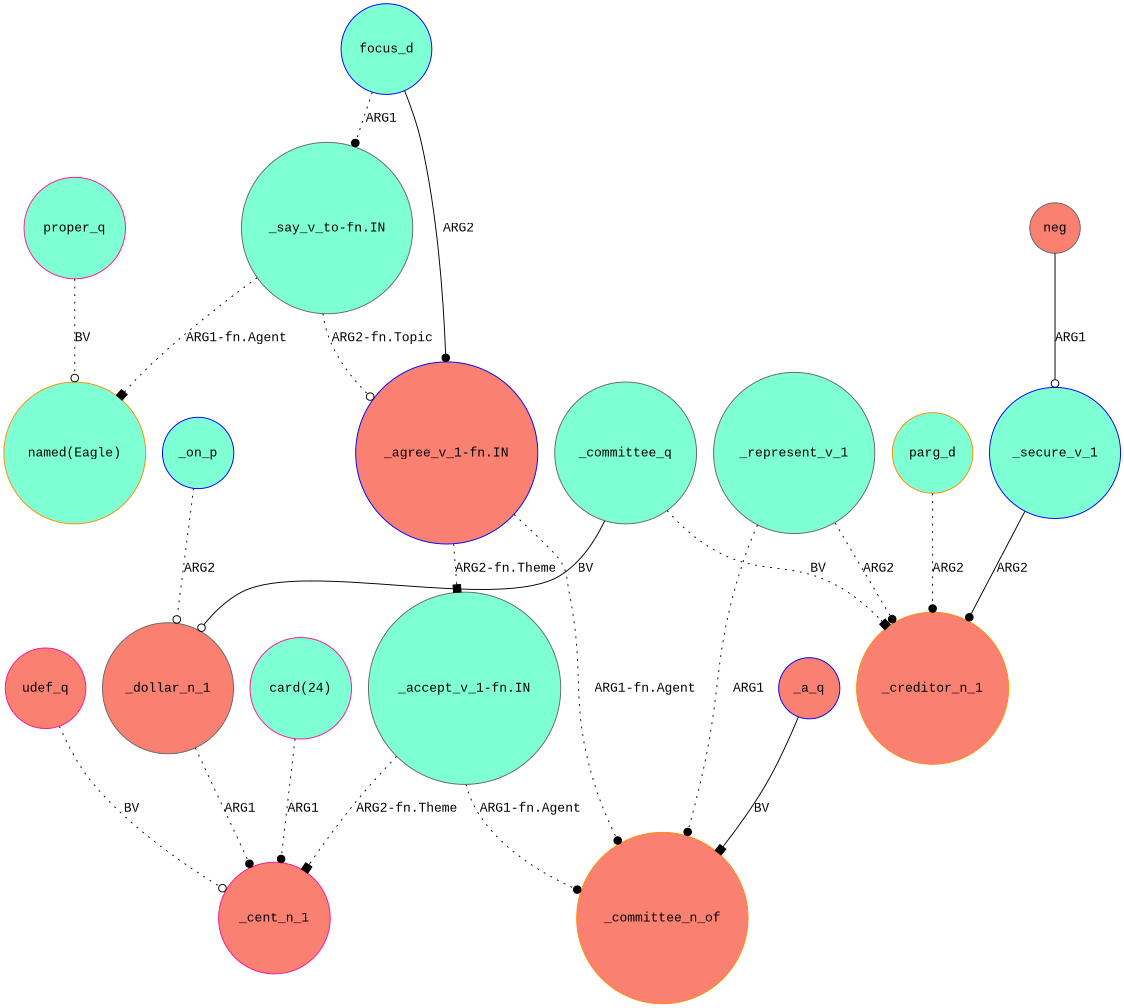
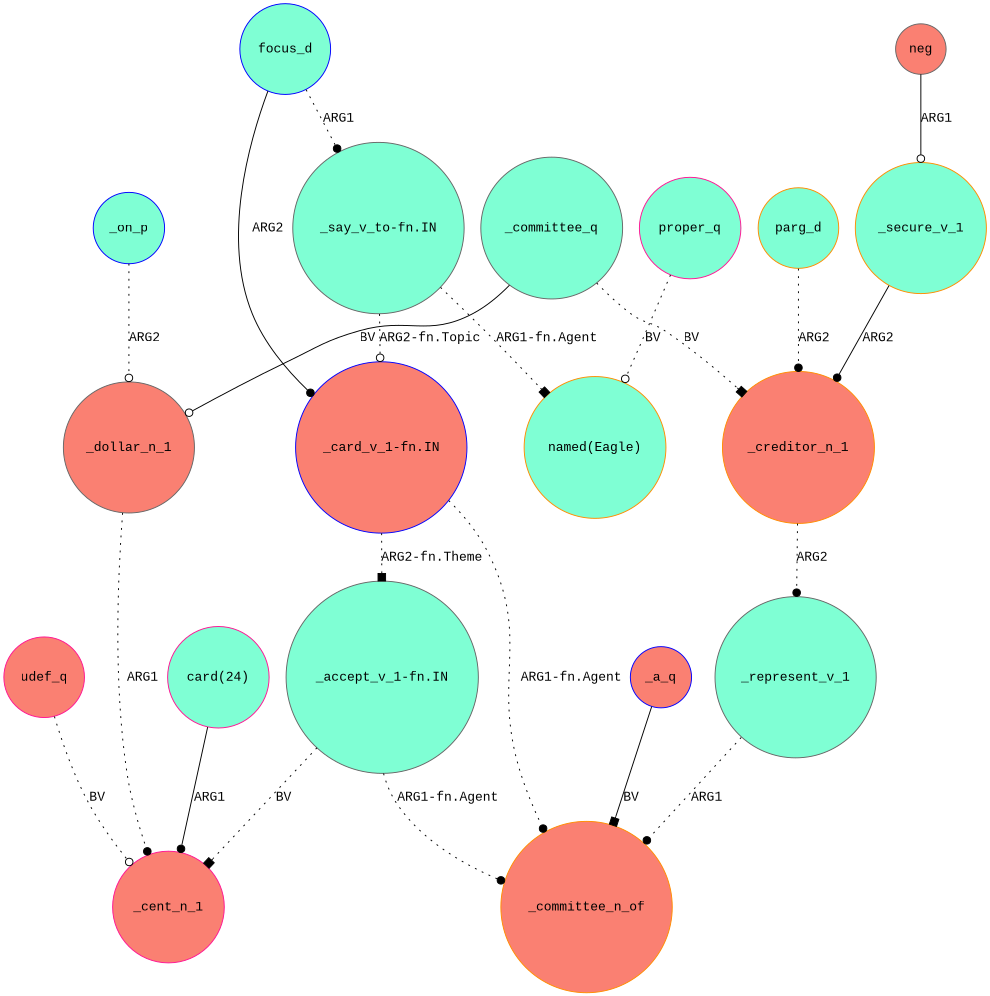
node "_agree_v_1-fn.IN": label "_agree_v_1-fn.IN" -> "_card_v_1-fn.IN"
node "_secure_v_1": color blue -> darkorange
edge "_represent_v_1" -> "_creditor_n_1": reversed
edge "card(24)" -> "_cent_n_1": style dotted -> solid
edge "_accept_v_1-fn.IN" -> "_cent_n_1": label "ARG2-fn.Theme" -> "BV"
